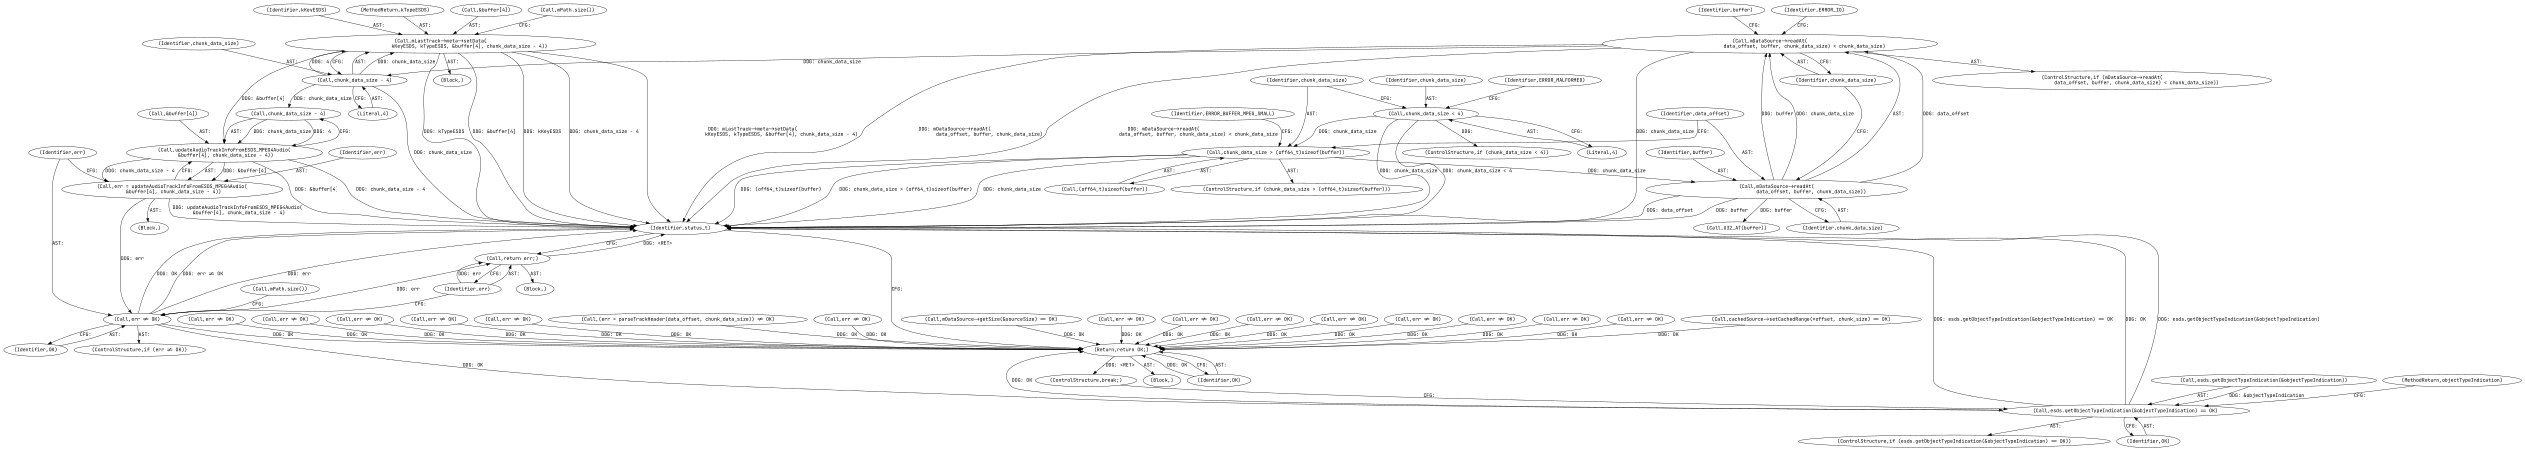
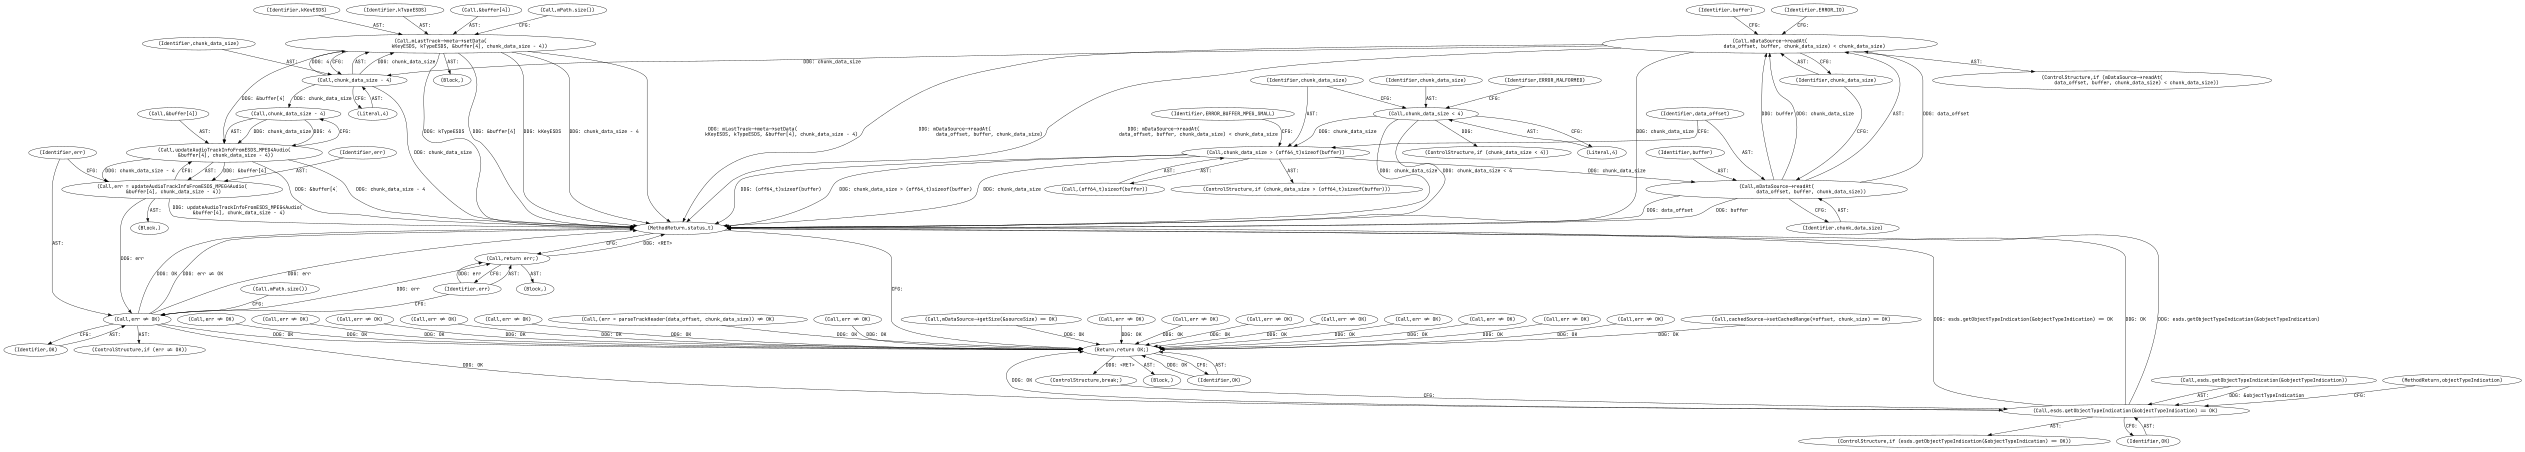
node "(MethodReturn,kTypeESDS)": label "(MethodReturn,kTypeESDS)" -> "(Identifier,kTypeESDS)"
node "(Identifier,status_t)": label "(Identifier,status_t)" -> "(MethodReturn,status_t)"
node "(Call,U32_AT(buffer))": removed
